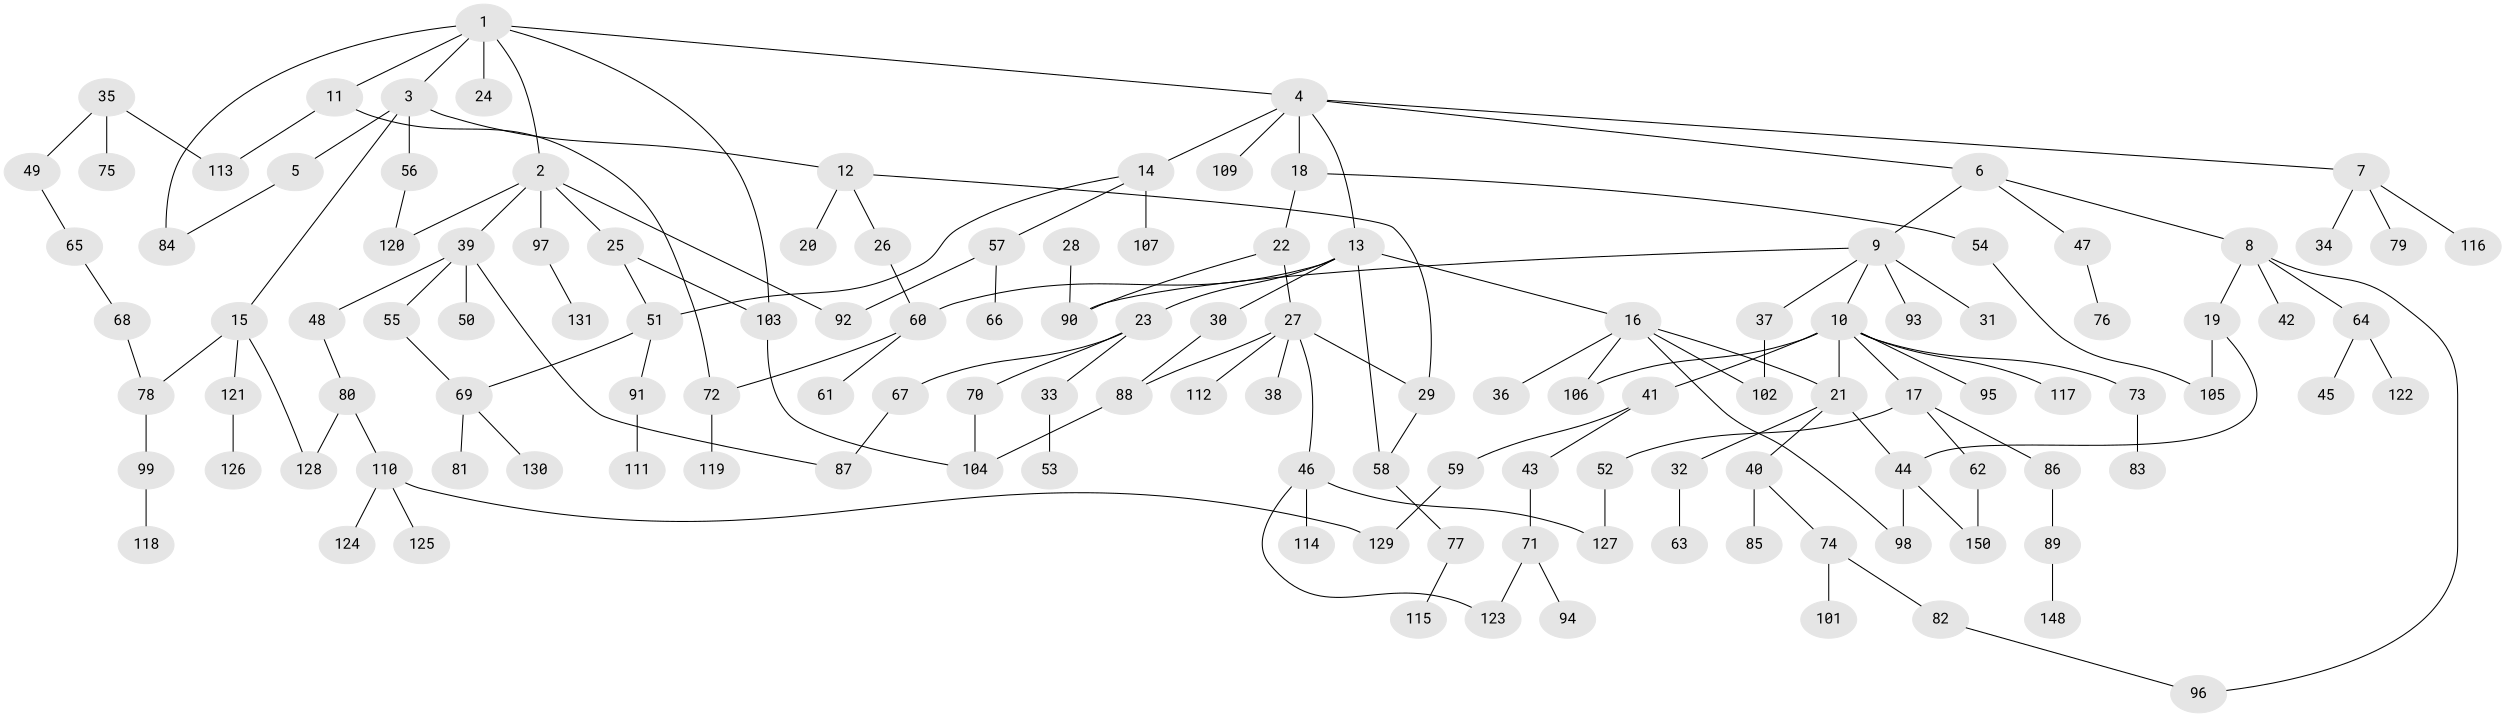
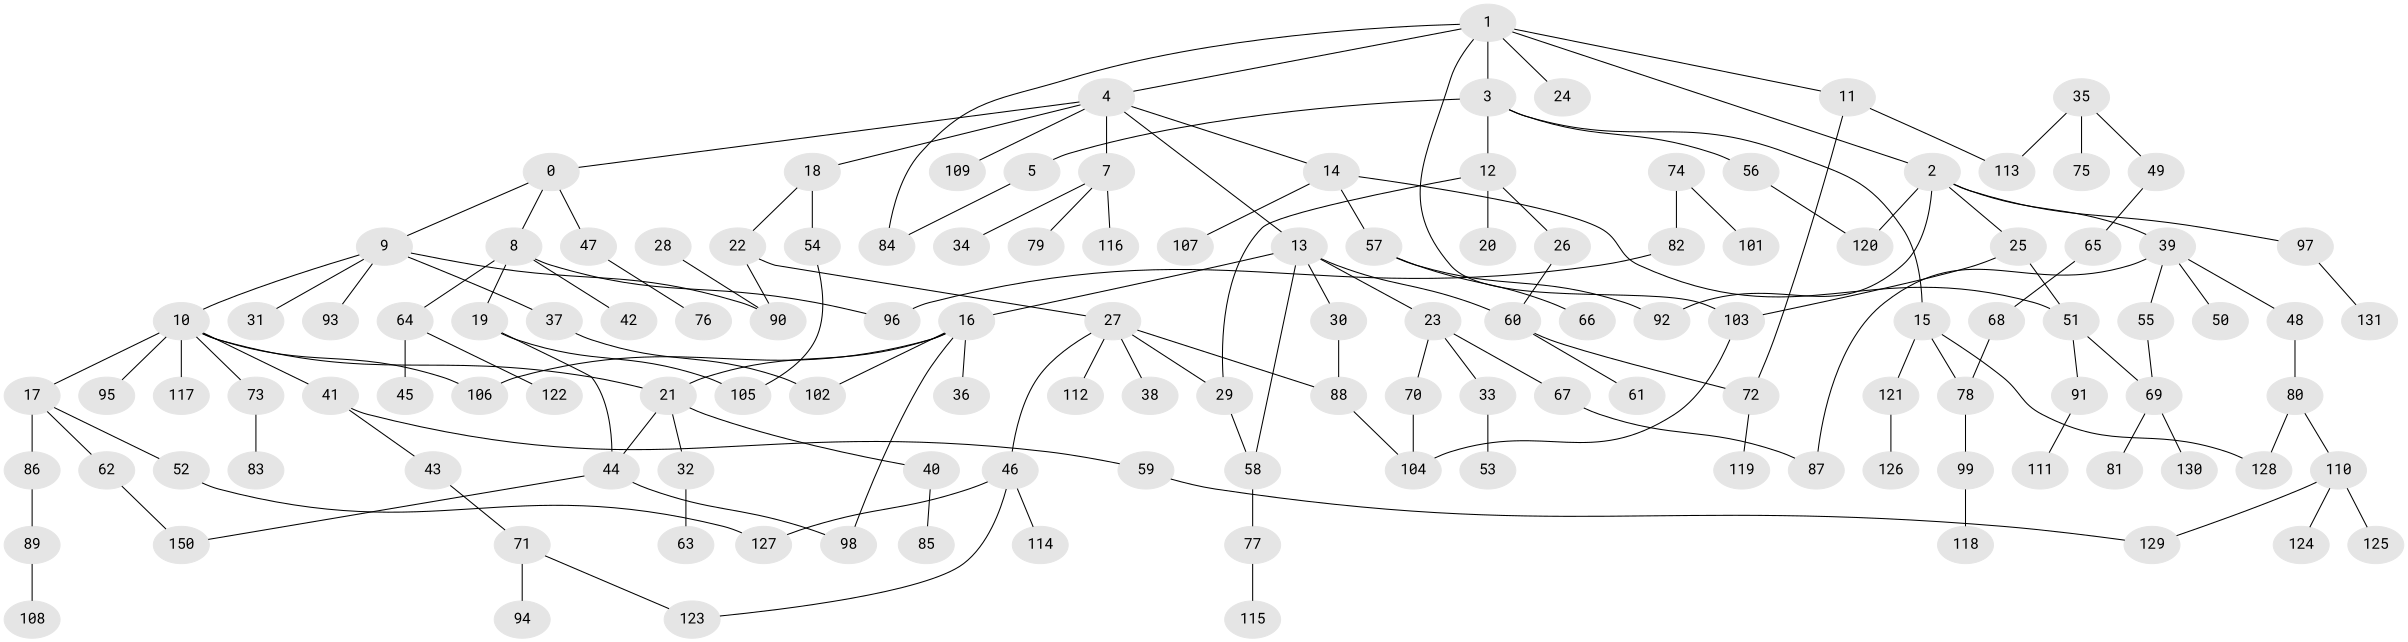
node "6": label "6" -> "0"
edge "40" -- "74": removed
node "148": label "148" -> "108"
